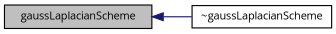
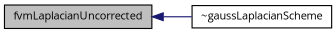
node "gaussLaplacianScheme": label "gaussLaplacianScheme" -> "fvmLaplacianUncorrected"
